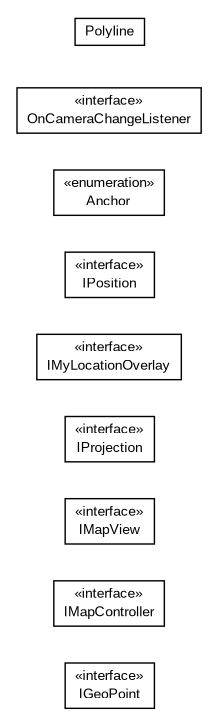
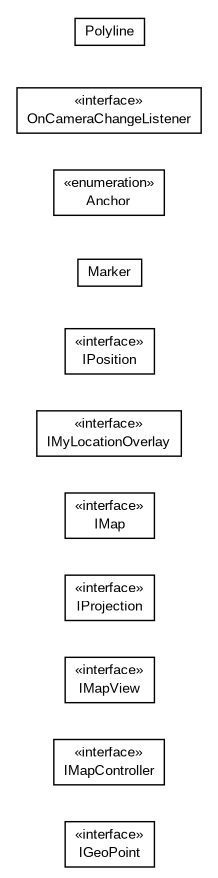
node "Marker": added
node "IMap": added
